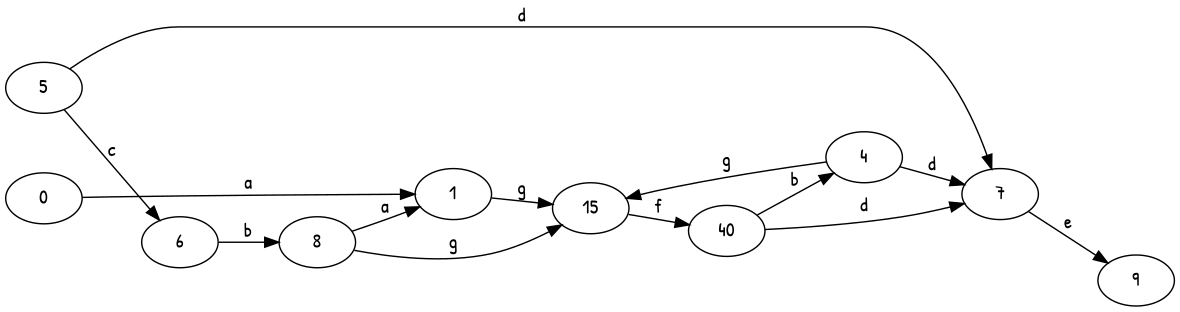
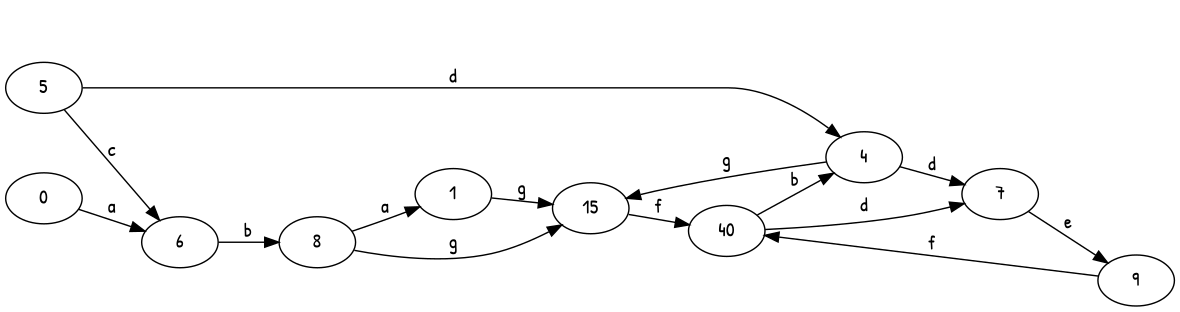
edge "5" -> "7": now "5" -> "4"
edge "0" -> "1": now "0" -> "6"
edge "9" -> "40": added, label "f"
